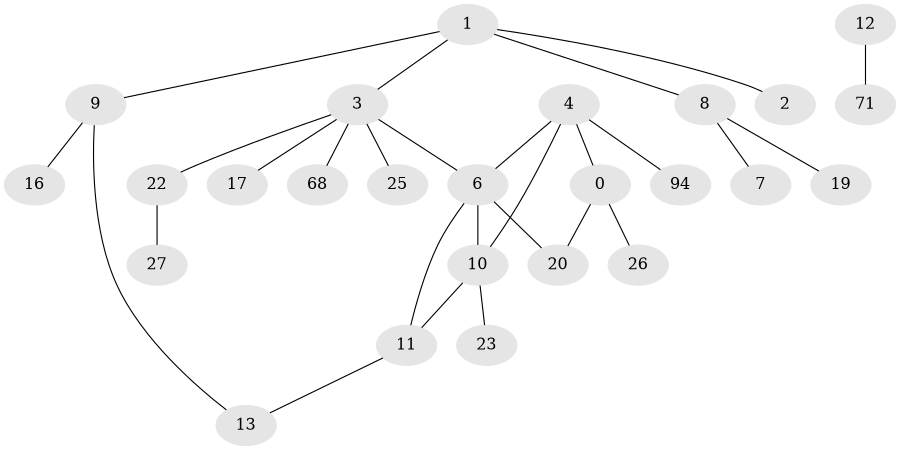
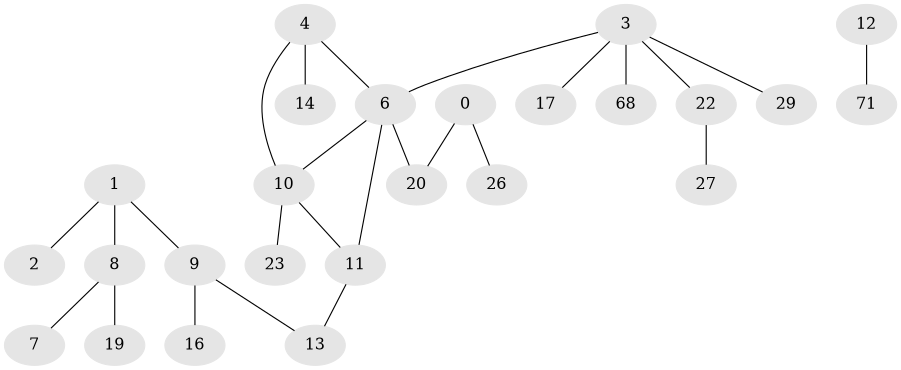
edge "1" -- "3": removed
edge "4" -- "0": removed
node "25": label "25" -> "29"
node "94": label "94" -> "14"
